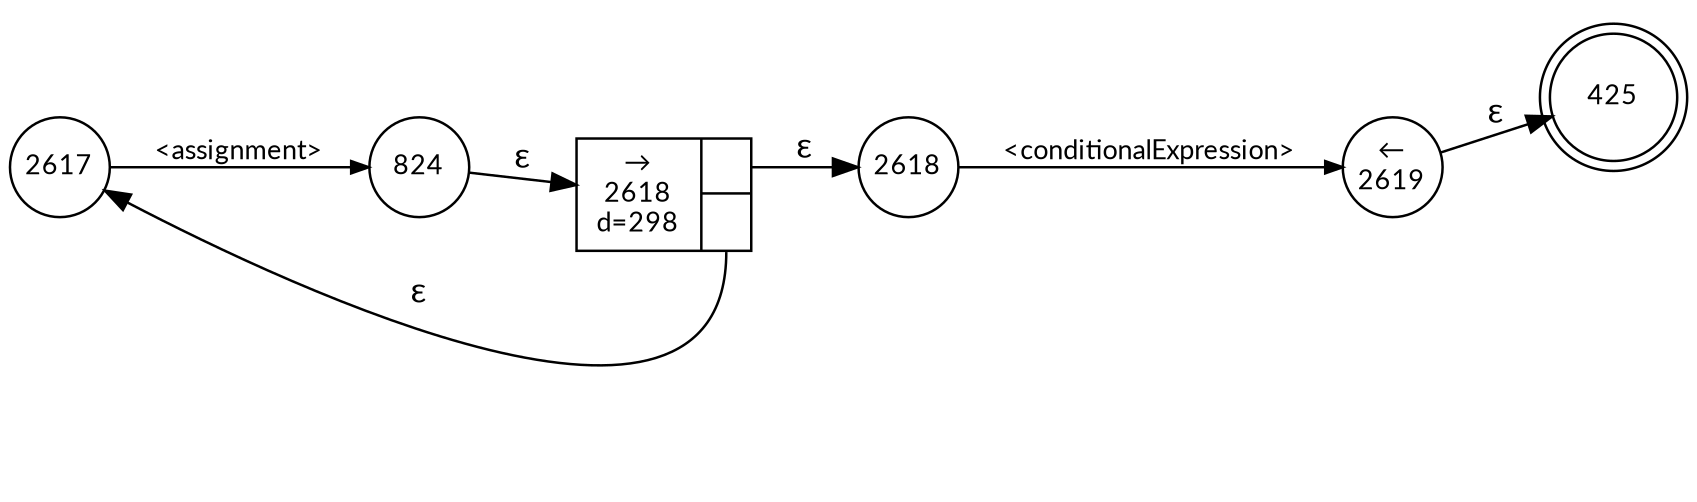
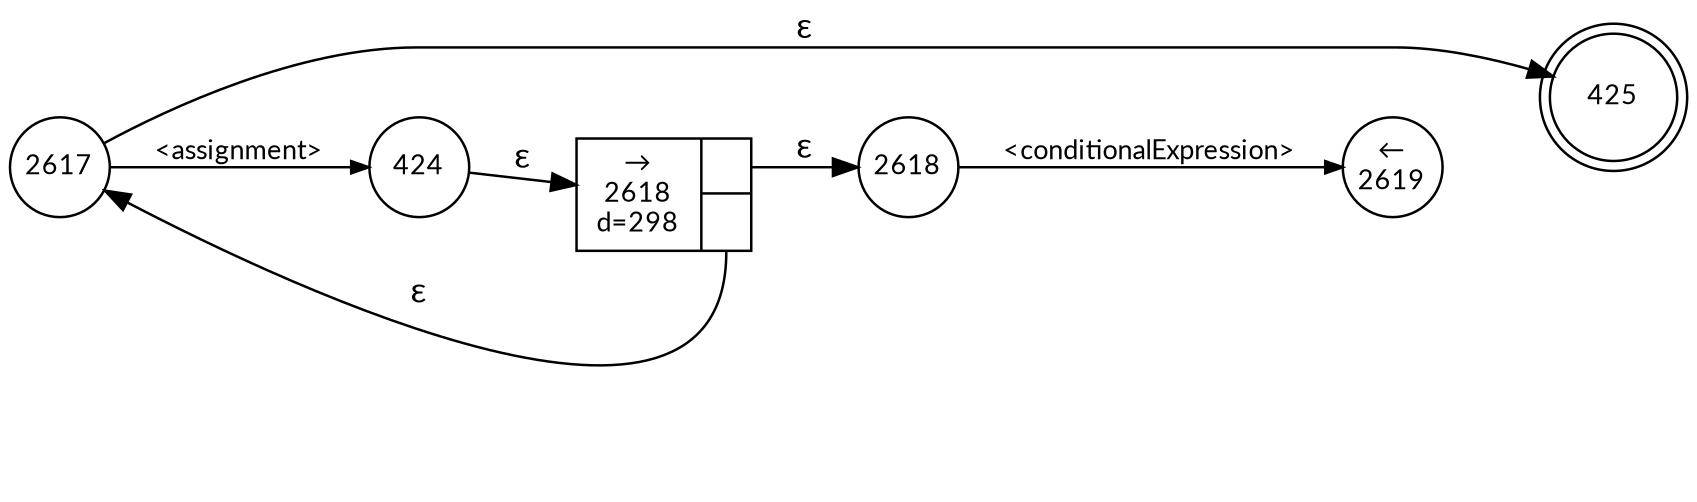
edge "← 2619" -> "425": now "2617" -> "425"
node "824": label "824" -> "424"
